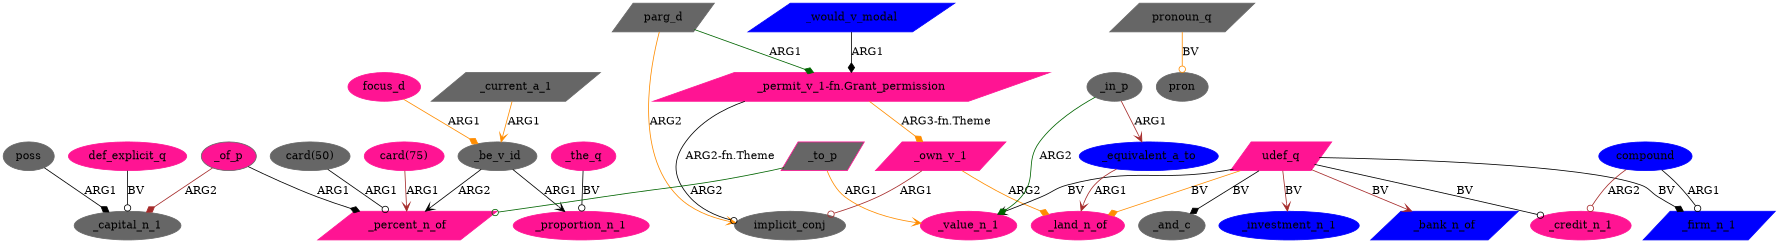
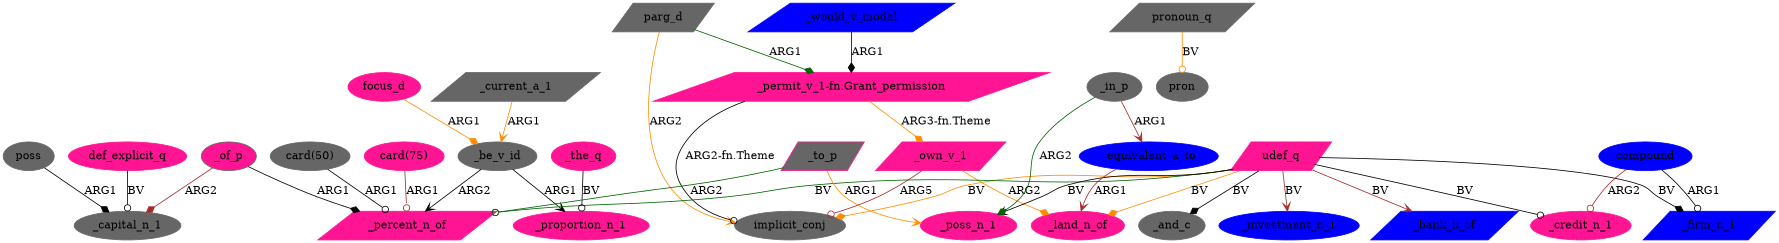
edge "udef_q" -> "implicit_conj": added, label "BV"
edge "udef_q" -> "_percent_n_of": added, label "BV"
edge "card(75)" -> "_percent_n_of": arrowhead vee -> odot
edge "_own_v_1" -> "implicit_conj": label "ARG1" -> "ARG5"
node "_value_n_1": label "_value_n_1" -> "_poss_n_1"
